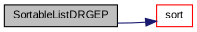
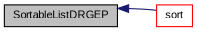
edge "SortableListDRGEP" -> "sort": reversed
